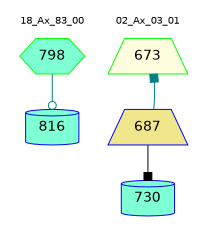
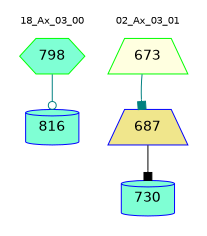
cluster "18_Ax_83_00": label "18_Ax_83_00" -> "18_Ax_03_00"
edge "687" -> "673": reversed
